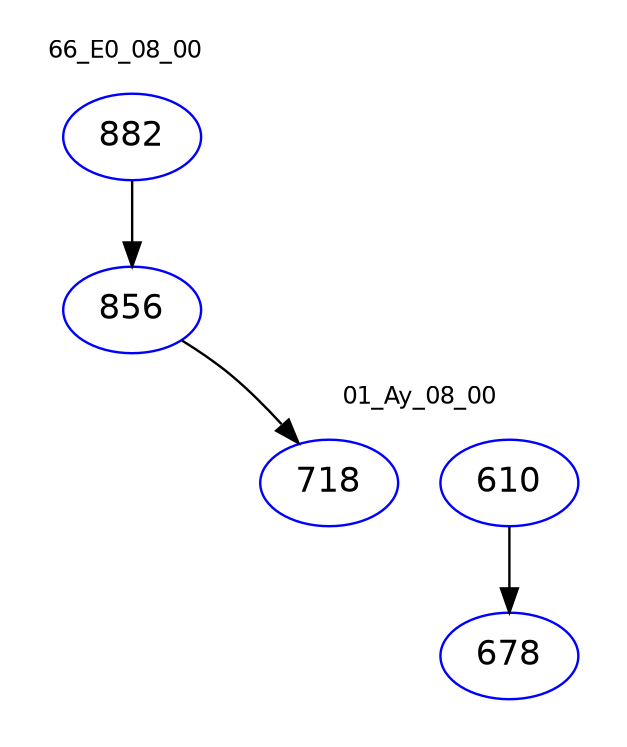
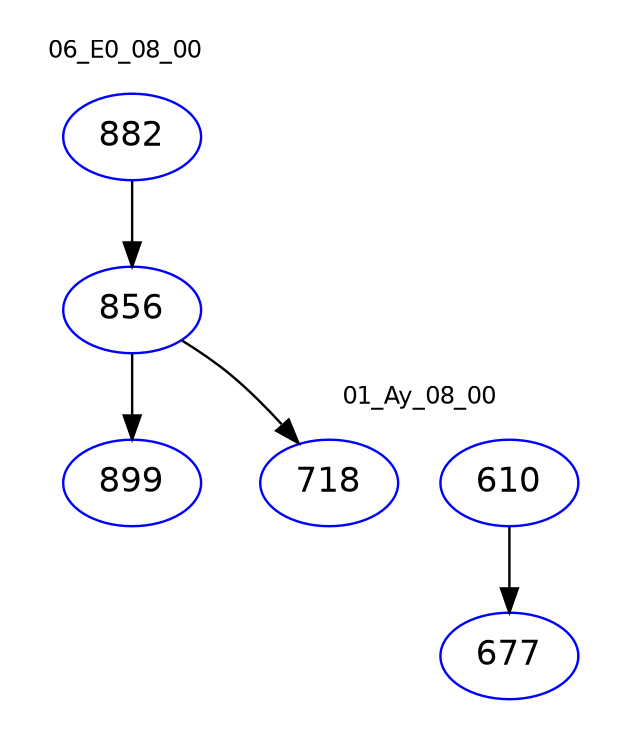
cluster "66_E0_08_00": label "66_E0_08_00" -> "06_E0_08_00"
node "899": added
node "678": label "678" -> "677"
